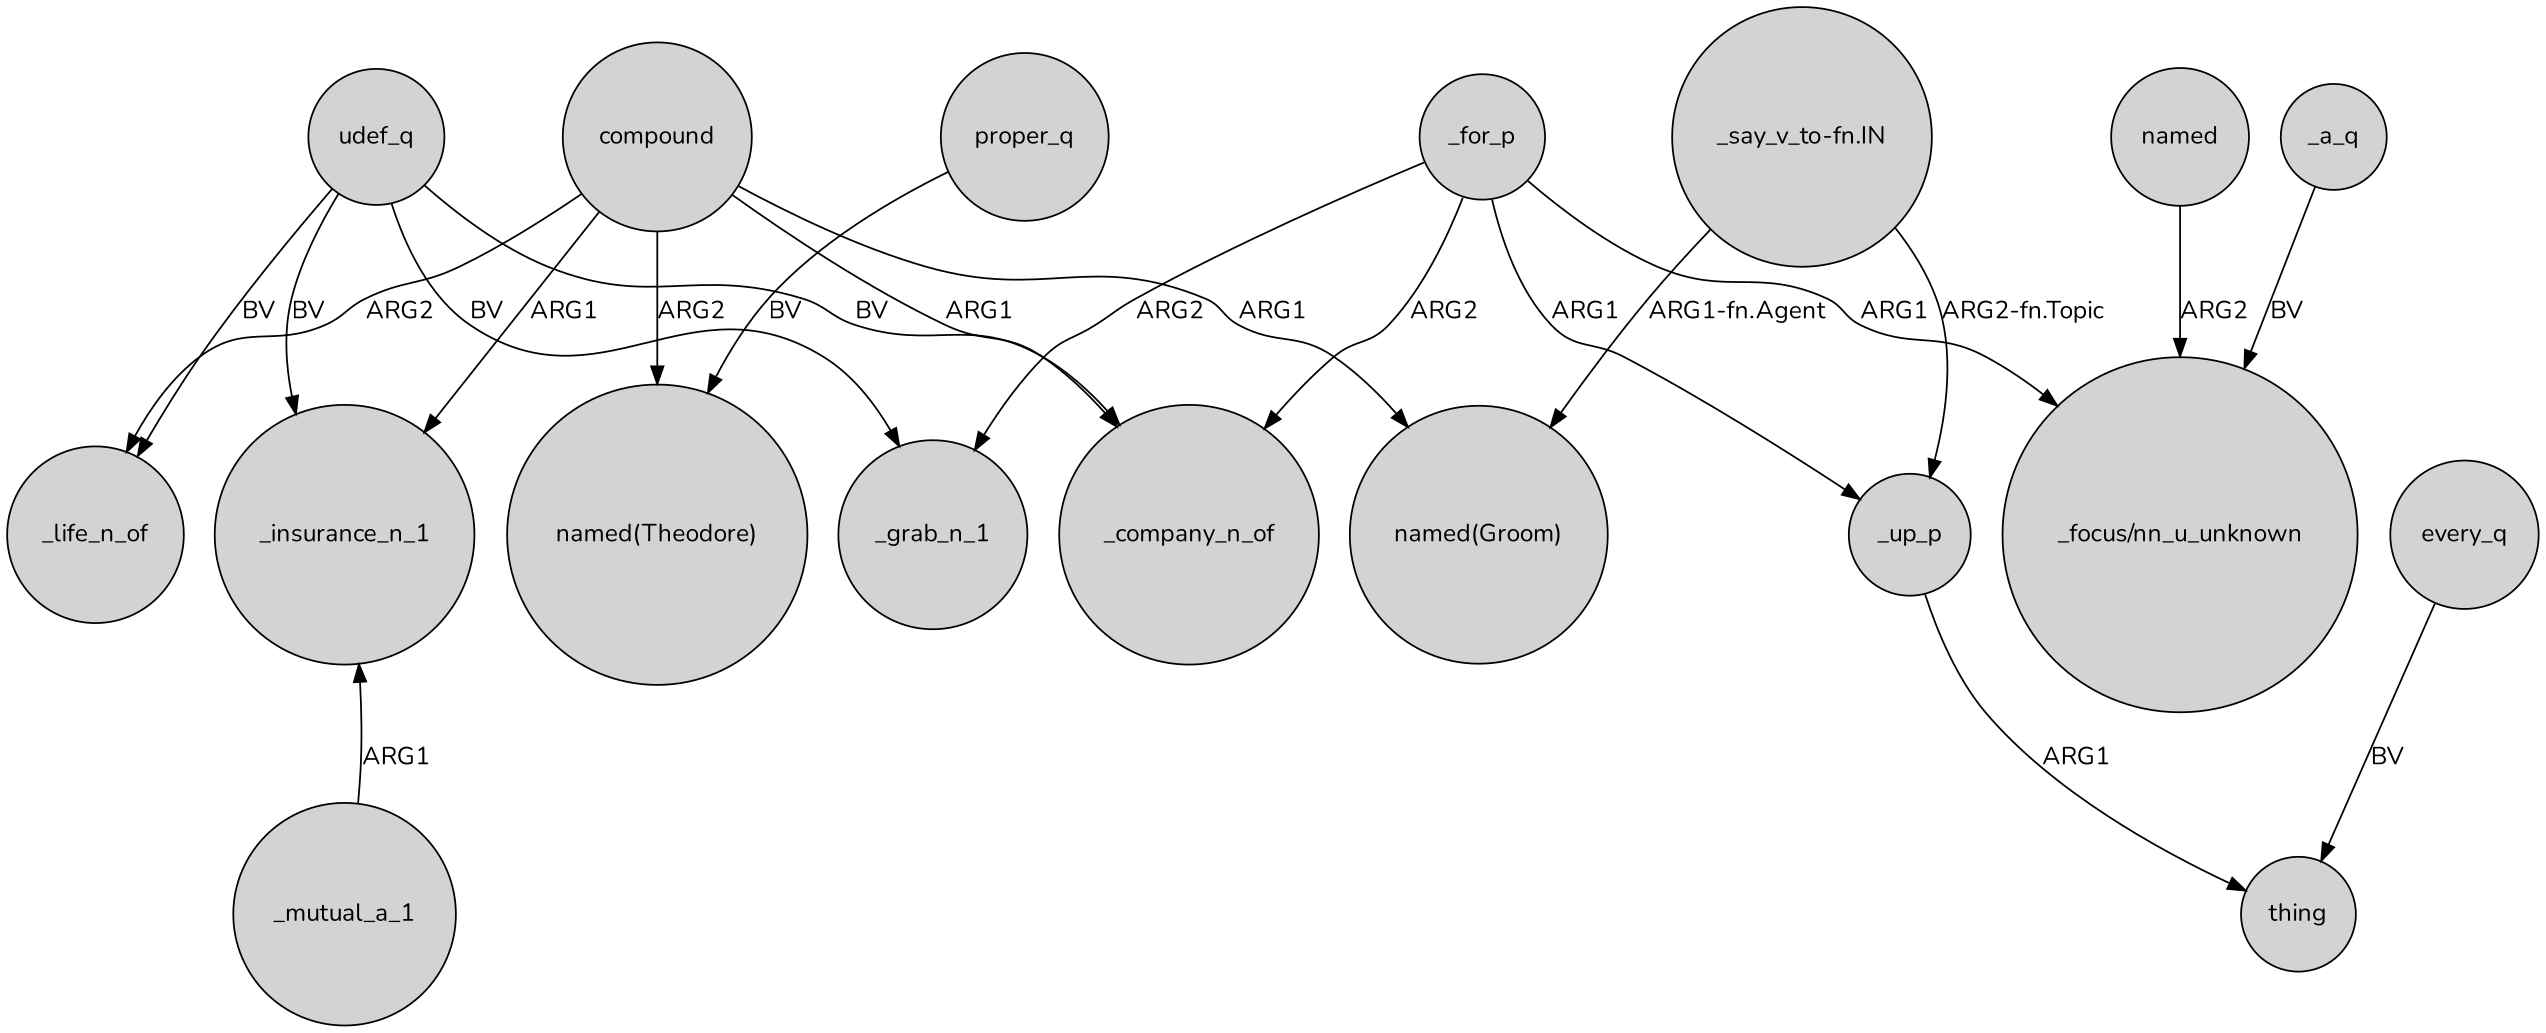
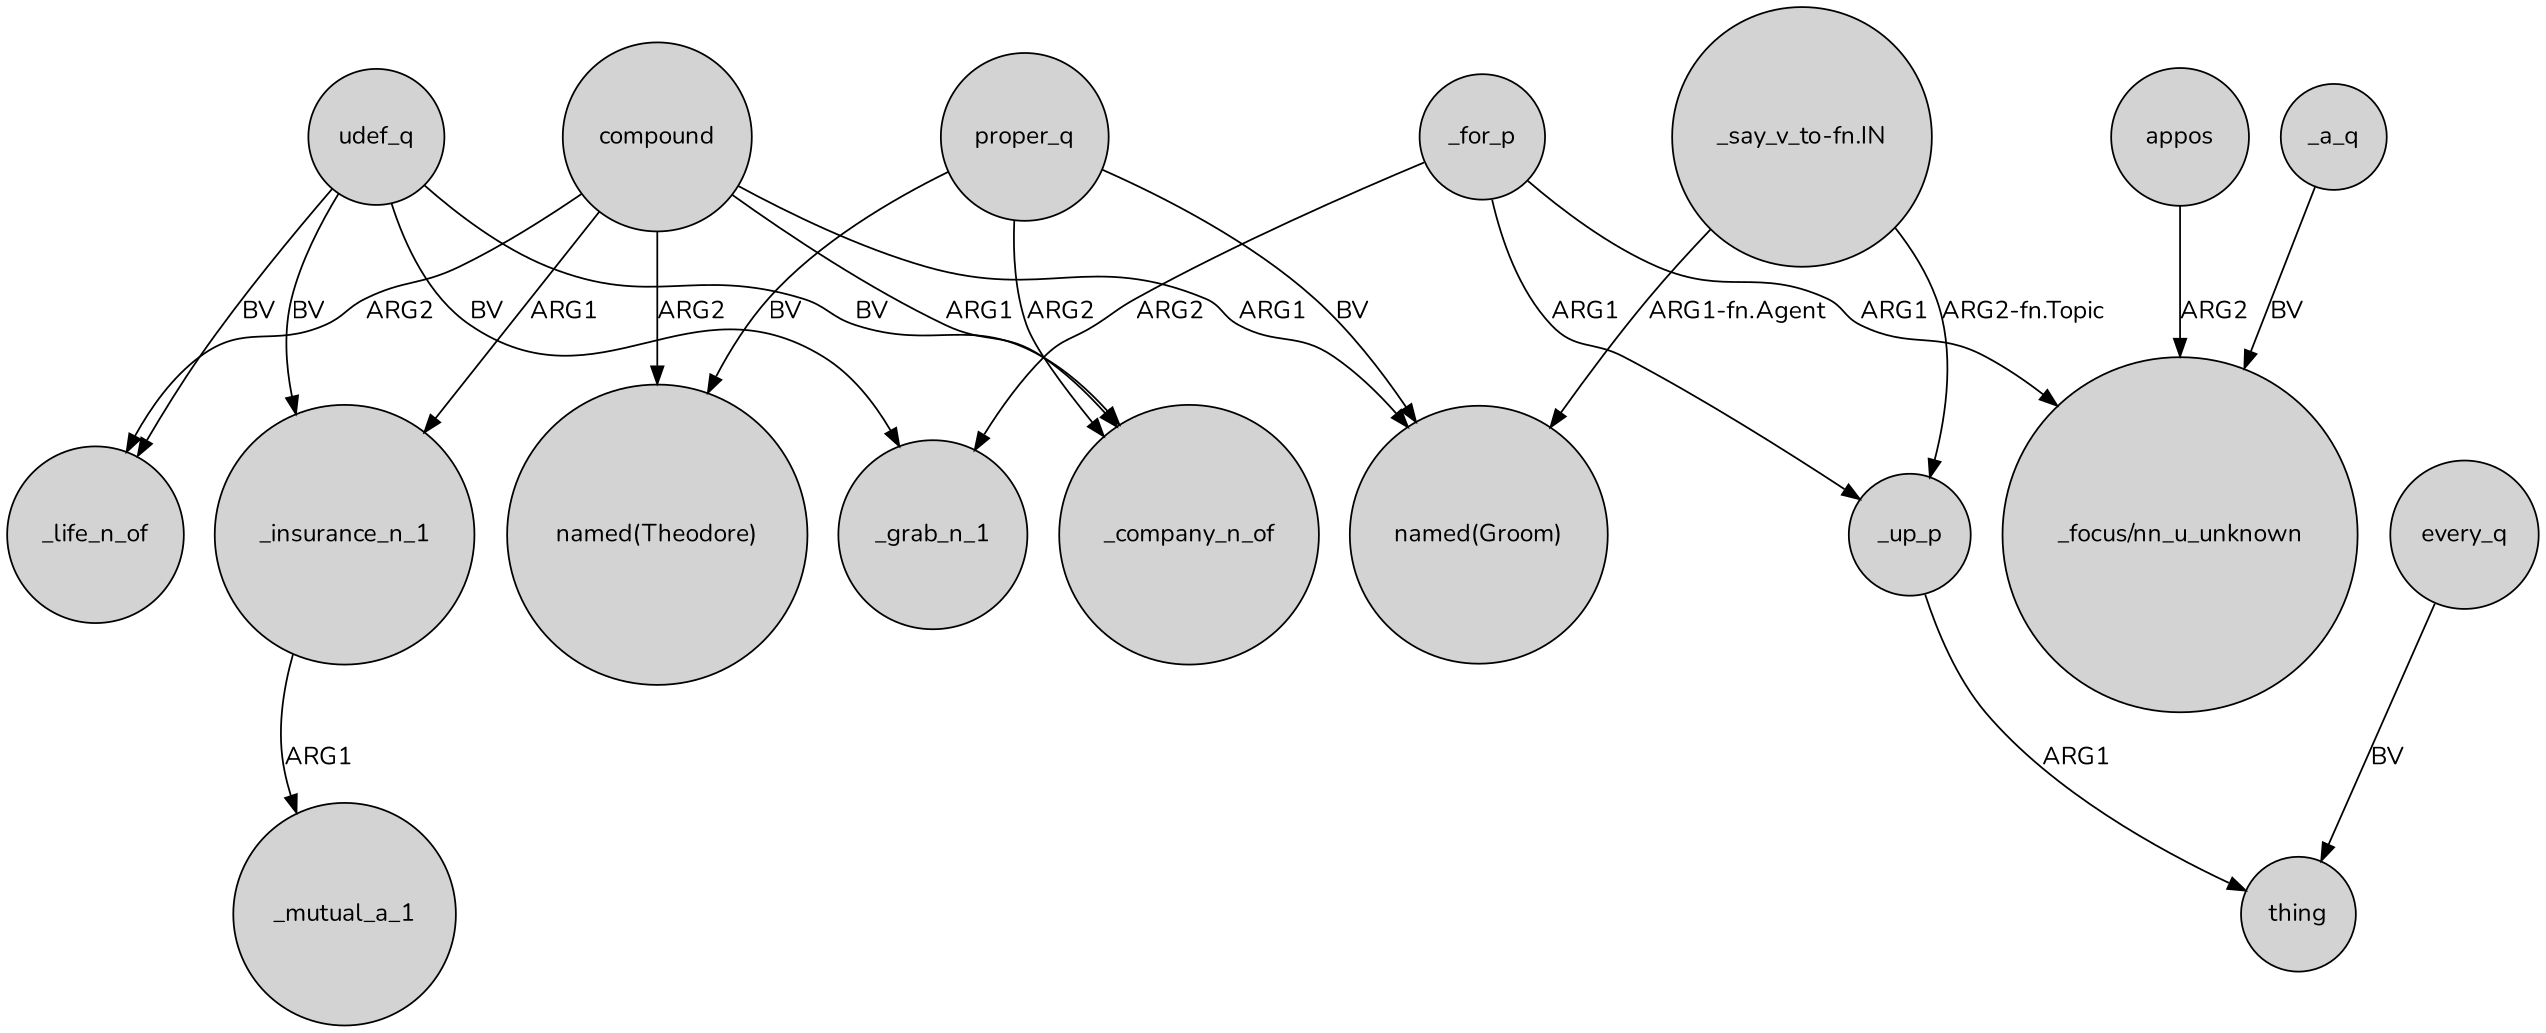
node "named": label "named" -> "appos"
edge "proper_q" -> "named(Groom)": added, label "BV"
edge "_for_p" -> "_company_n_of": now "proper_q" -> "_company_n_of"
edge "_mutual_a_1" -> "_insurance_n_1": reversed
